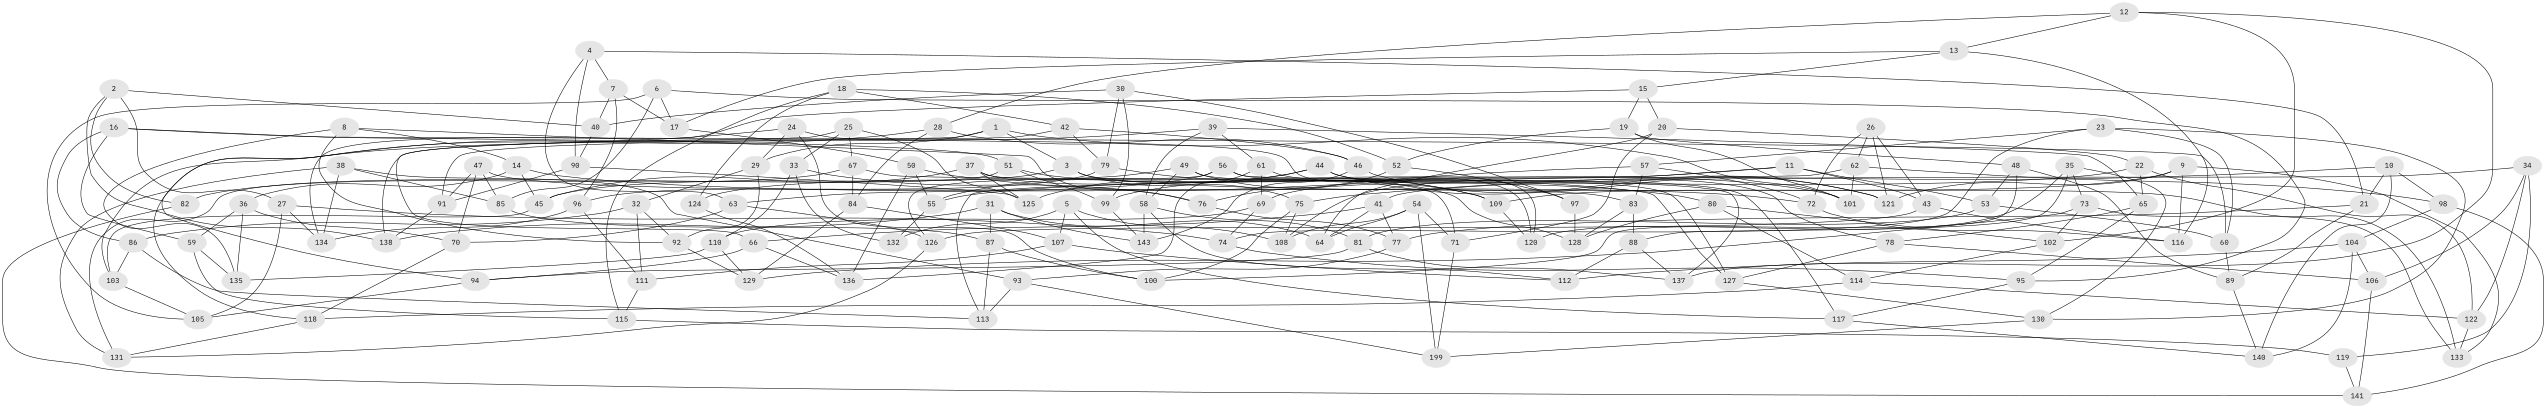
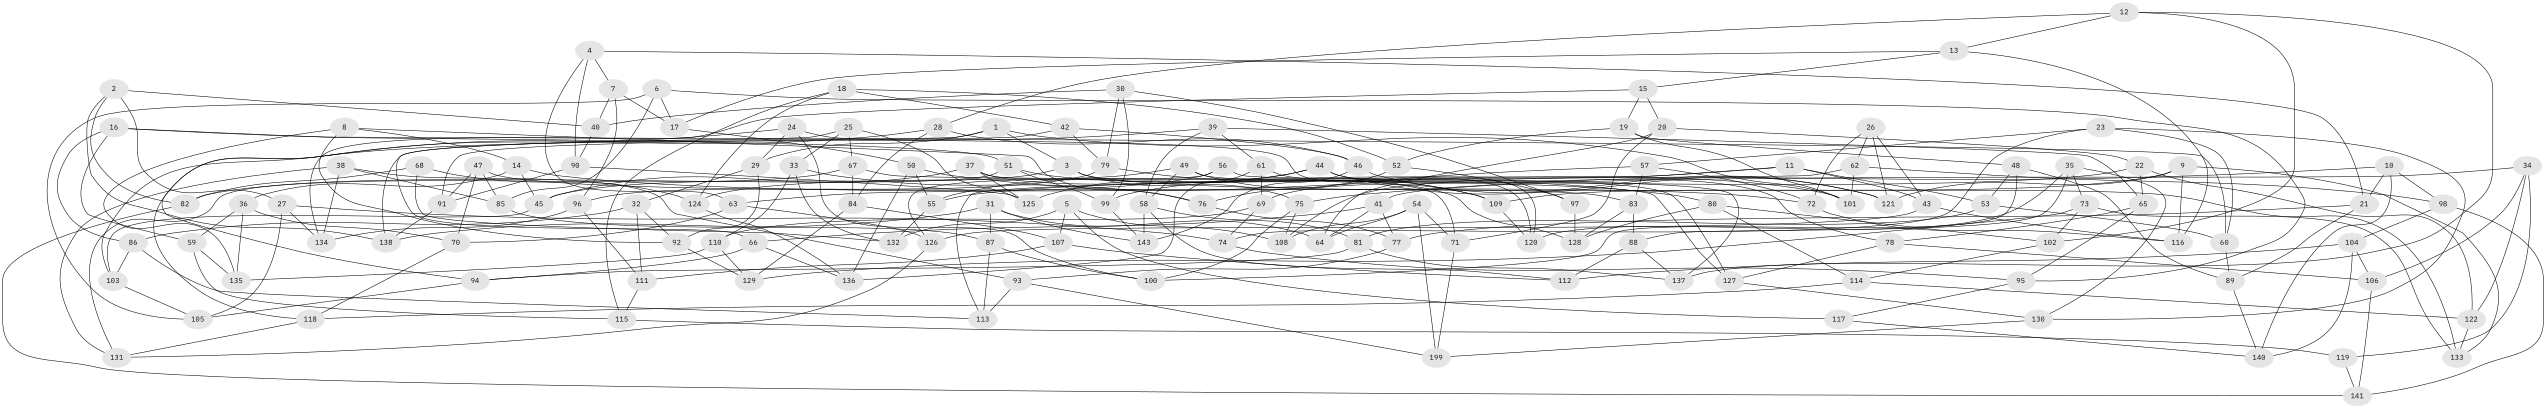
node "68": added
edge "56" -- "117": removed
